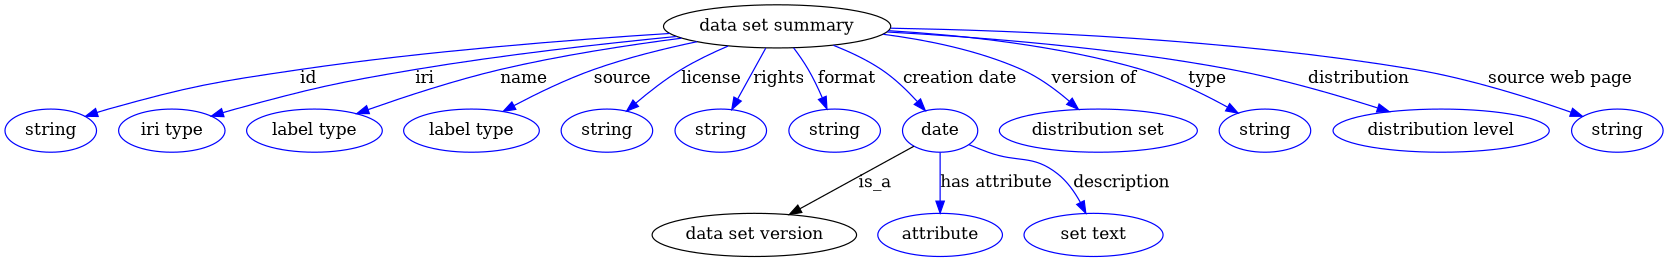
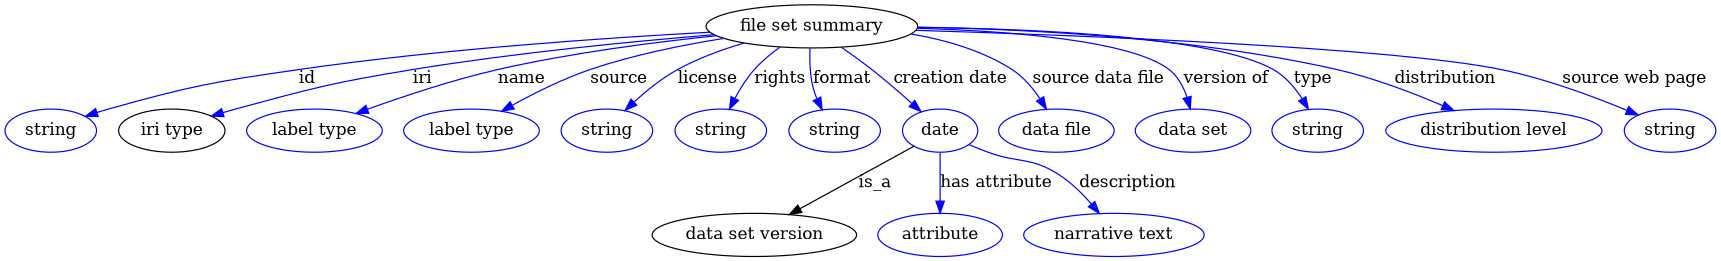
node "data set summary": label "data set summary" -> "file set summary"
node "iri type": color blue -> black
node "data file": added
node "distribution set": label "distribution set" -> "data set"
node "set text": label "set text" -> "narrative text"
